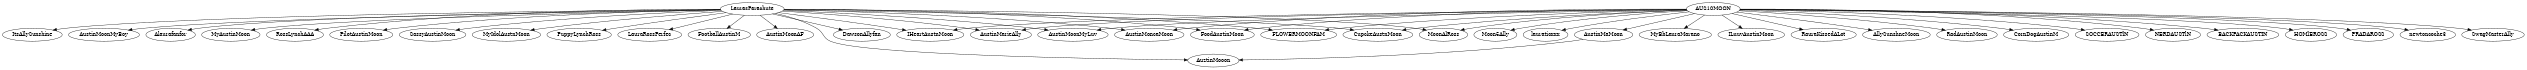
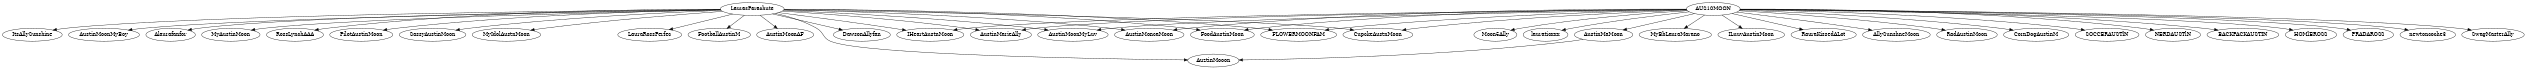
node "PuppyLynchRoss": removed
node "MoonAlRoss": removed
